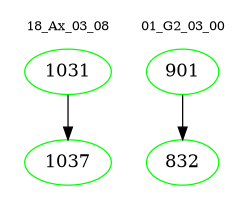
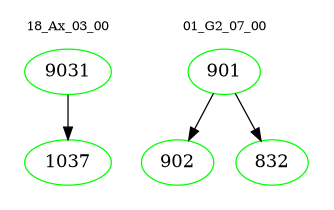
cluster "18_Ax_03_08": label "18_Ax_03_08" -> "18_Ax_03_00"
cluster "01_G2_03_00": label "01_G2_03_00" -> "01_G2_07_00"
node "1031": label "1031" -> "9031"
node "902": added
